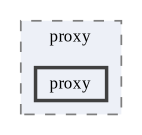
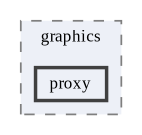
cluster "proxy": label "proxy" -> "graphics"
